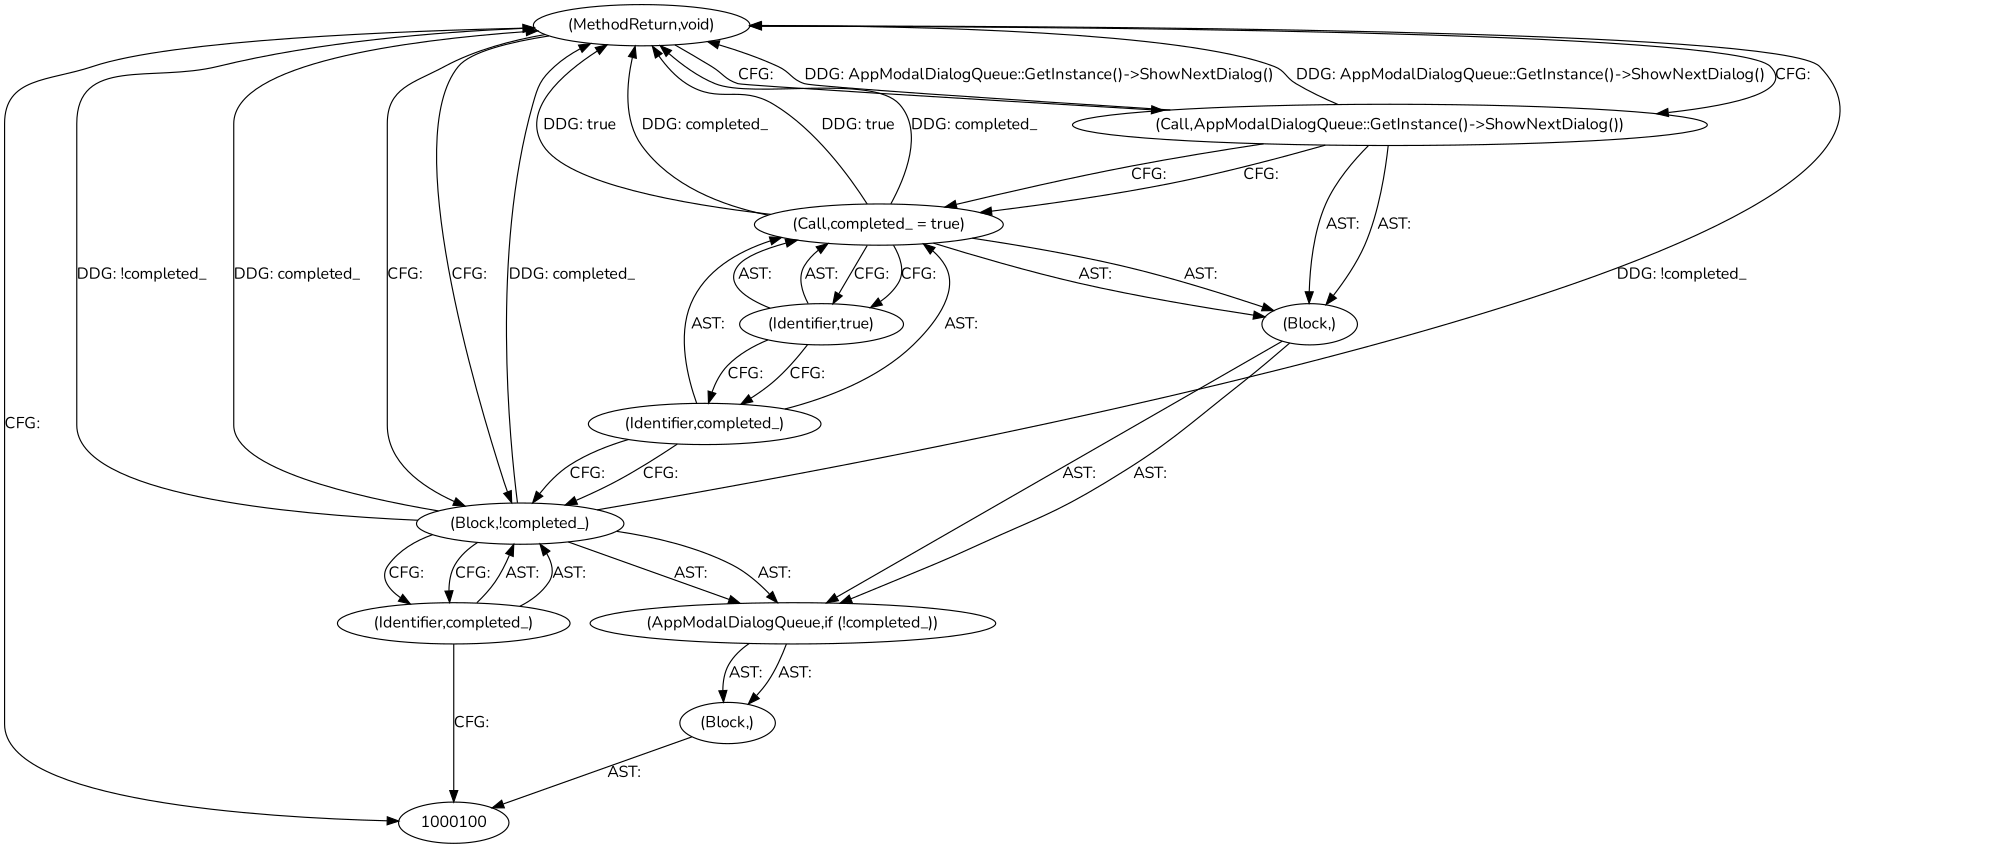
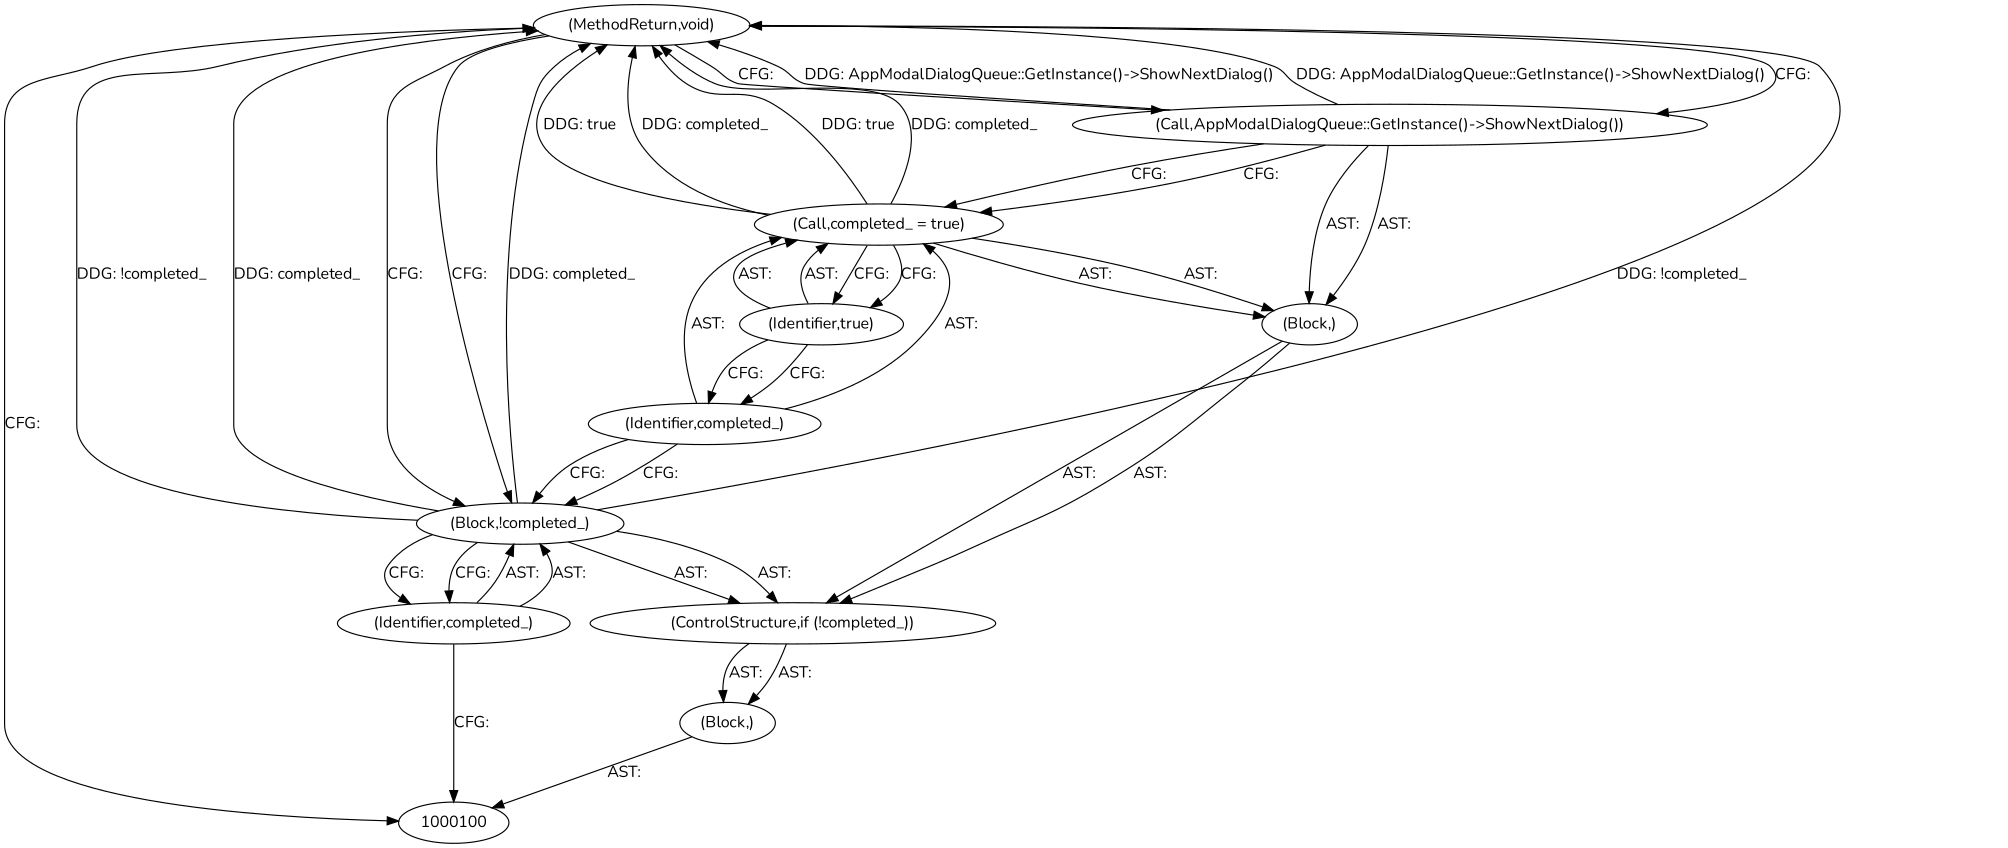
node "(AppModalDialogQueue,if (!completed_))": label "(AppModalDialogQueue,if (!completed_))" -> "(ControlStructure,if (!completed_))"
